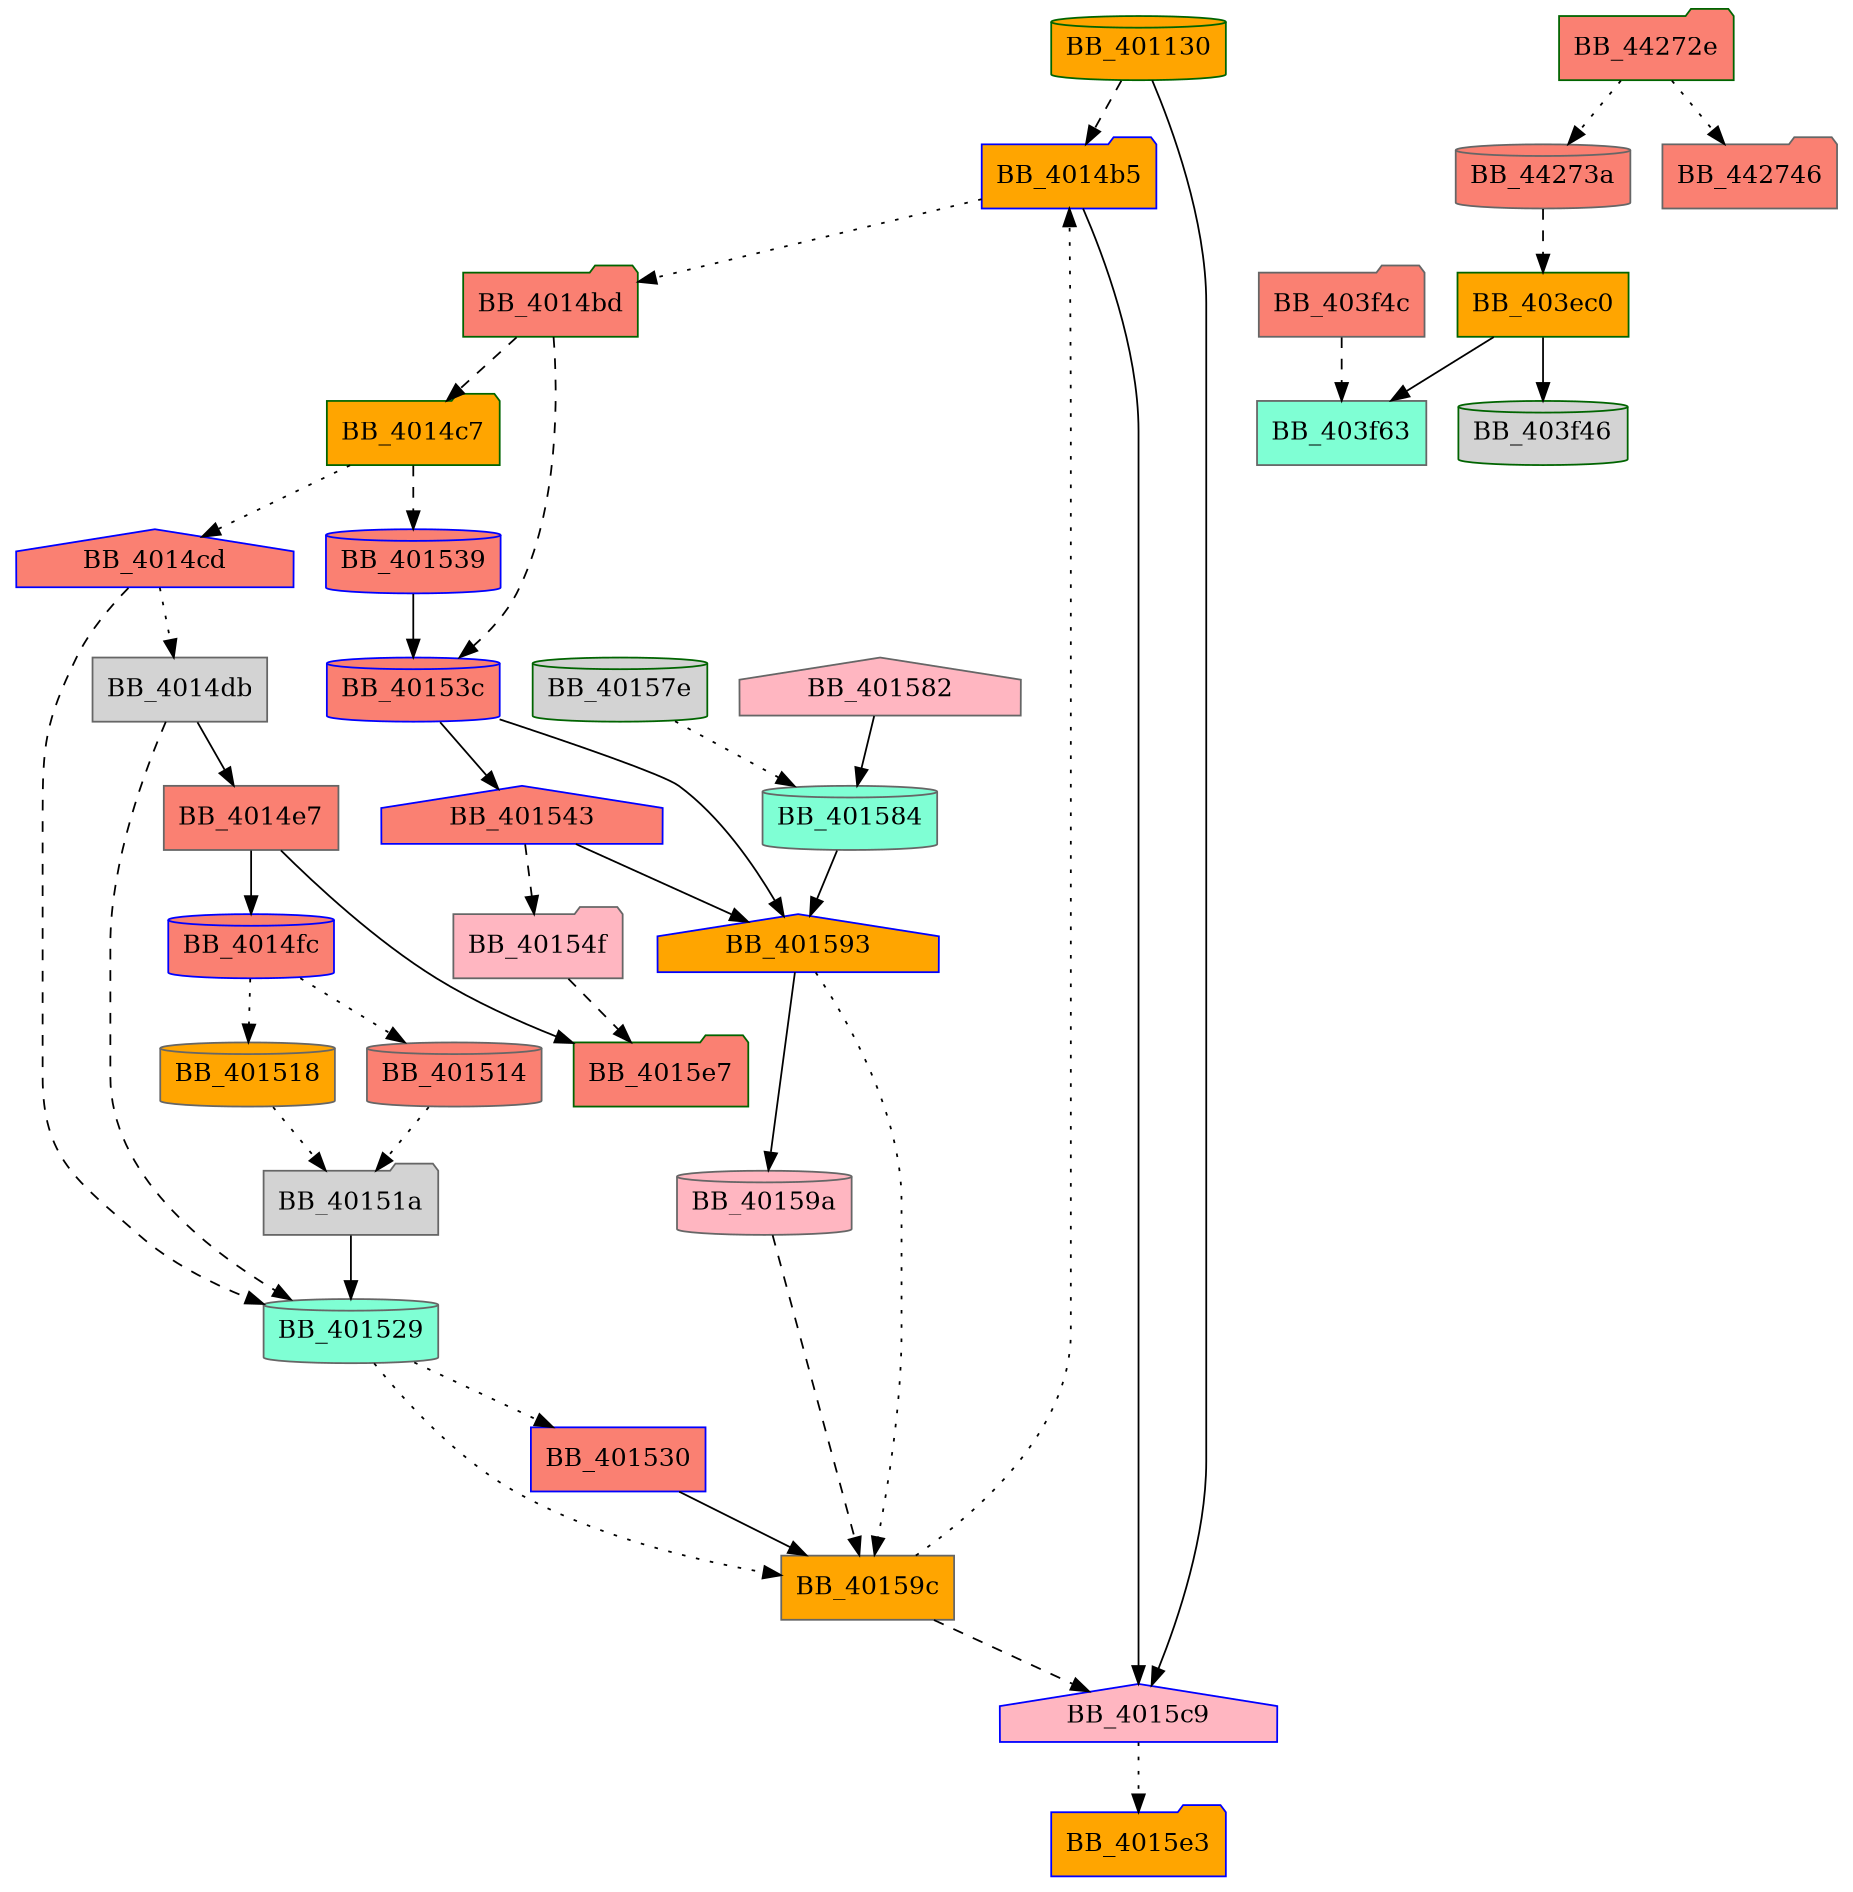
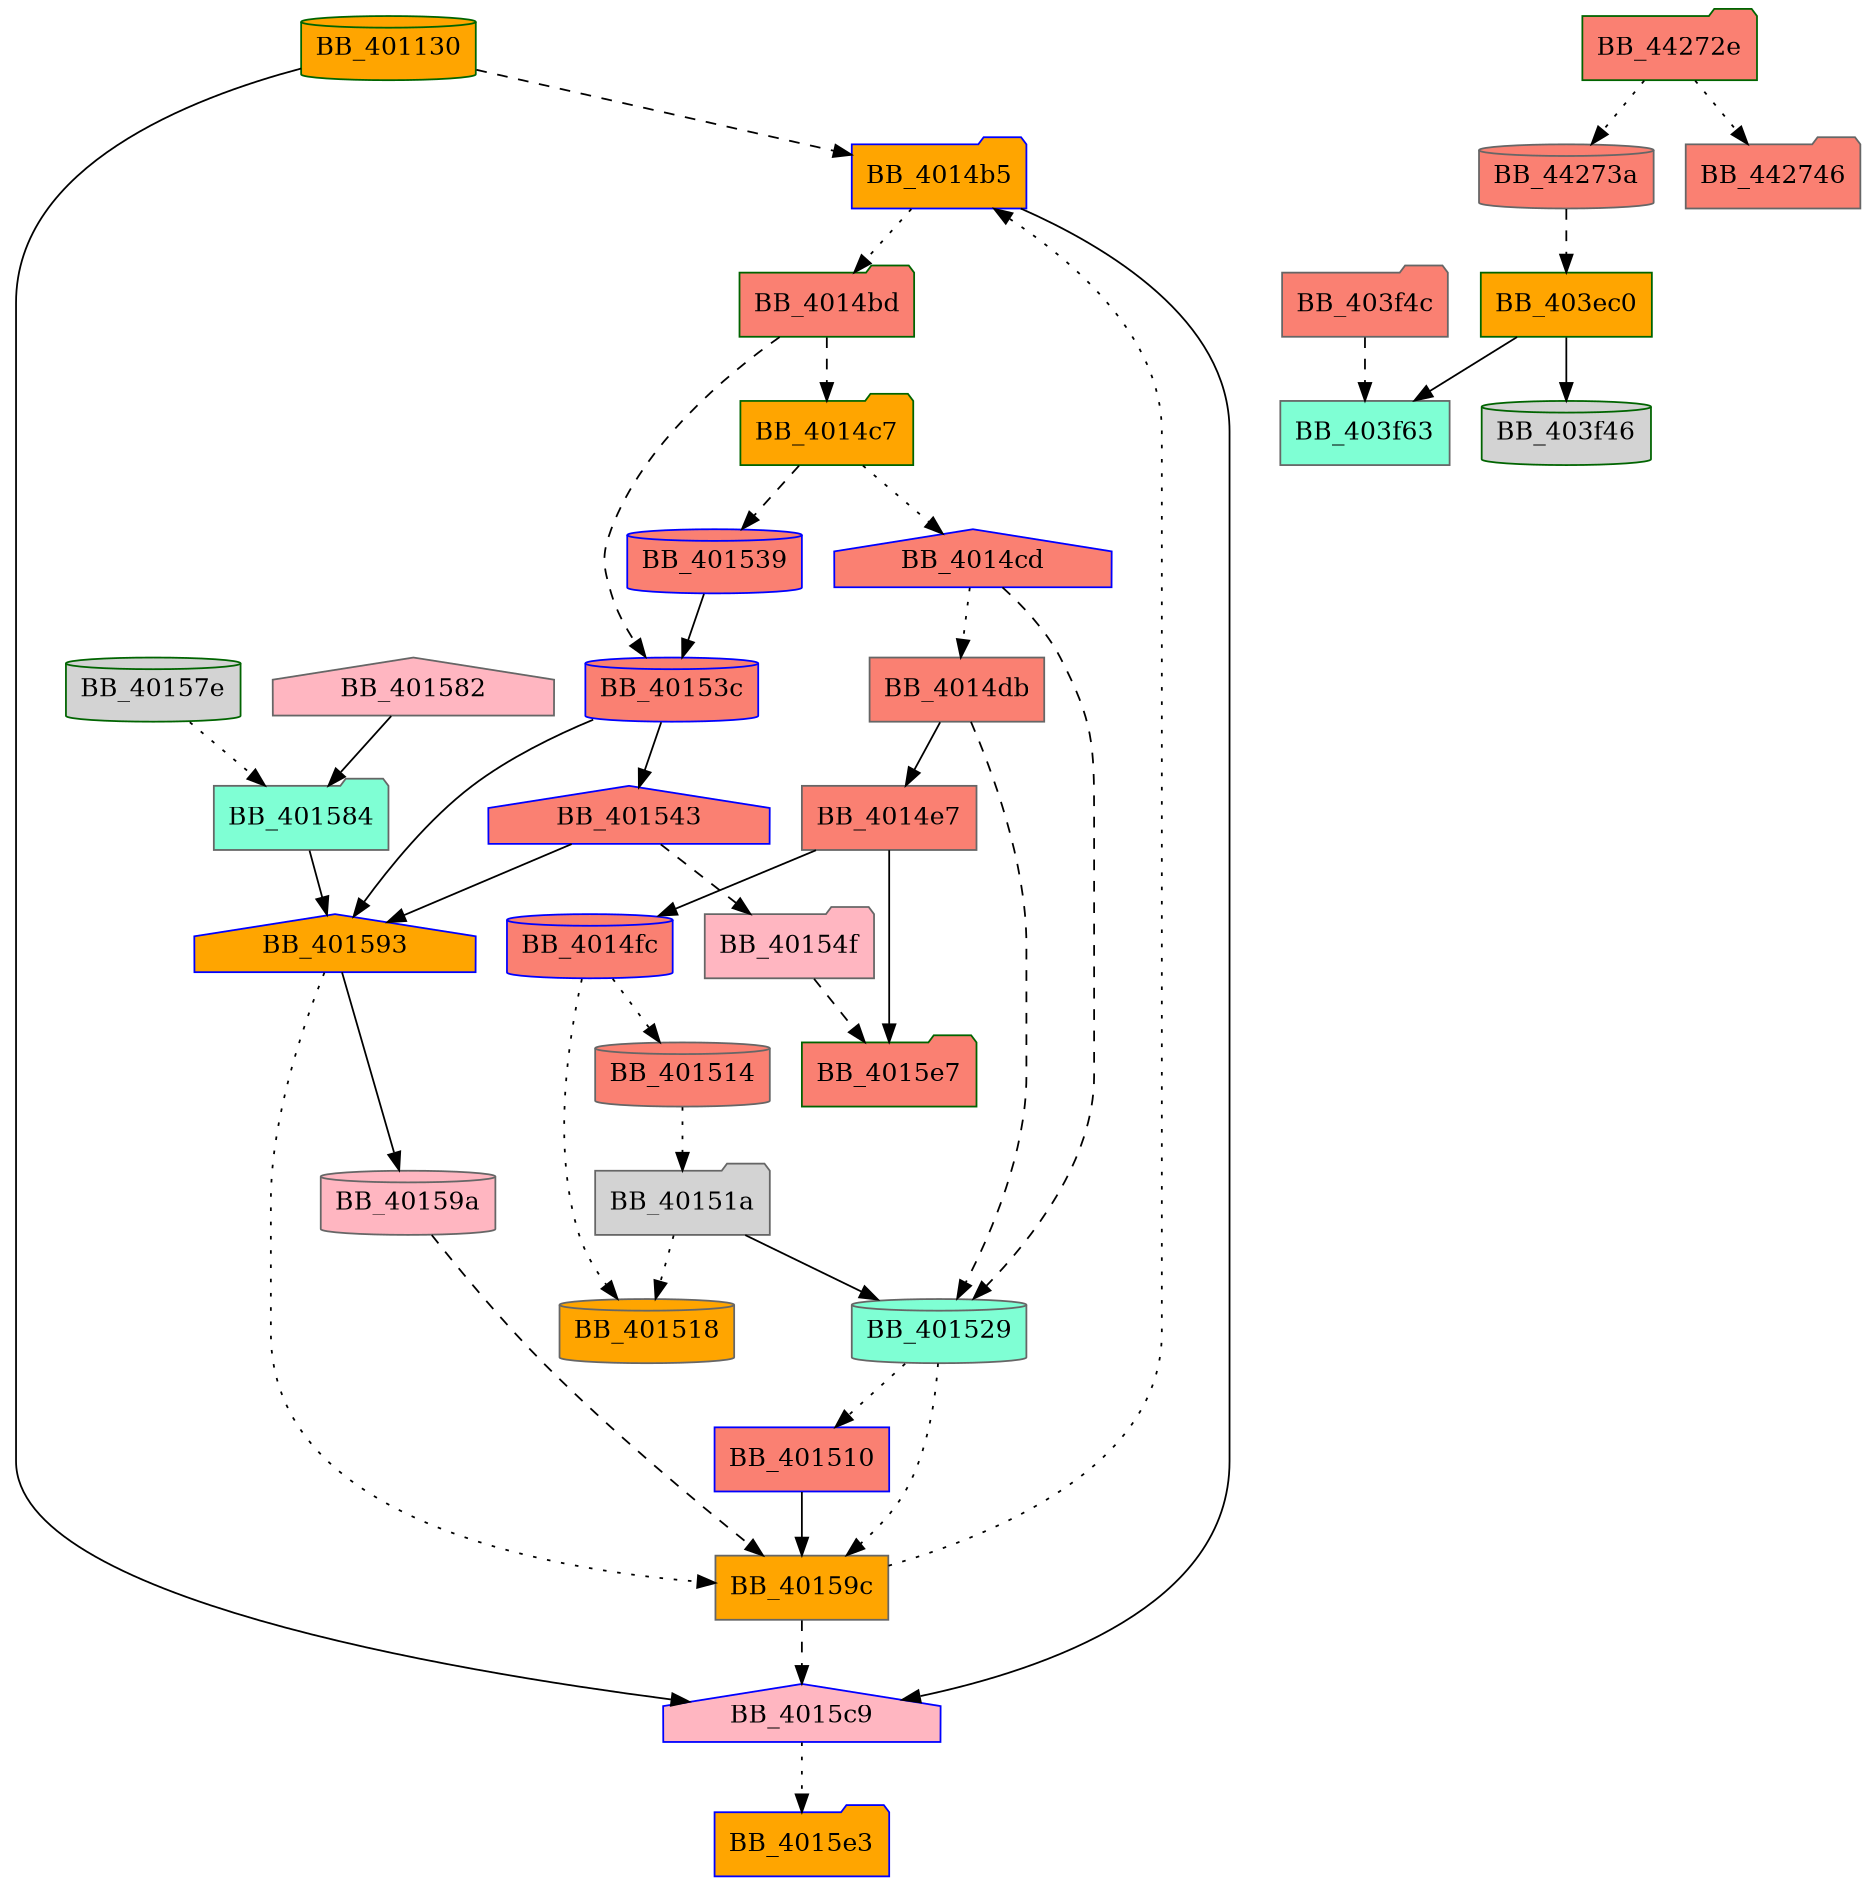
node "BB_4014db": fillcolor lightgrey -> salmon
node "BB_401584": shape cylinder -> folder
edge "BB_401518" -> "BB_40151a": reversed
node "BB_401530": label "BB_401530" -> "BB_401510"
